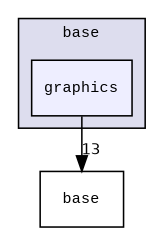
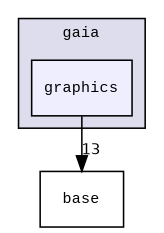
cluster "base": label "base" -> "gaia"
